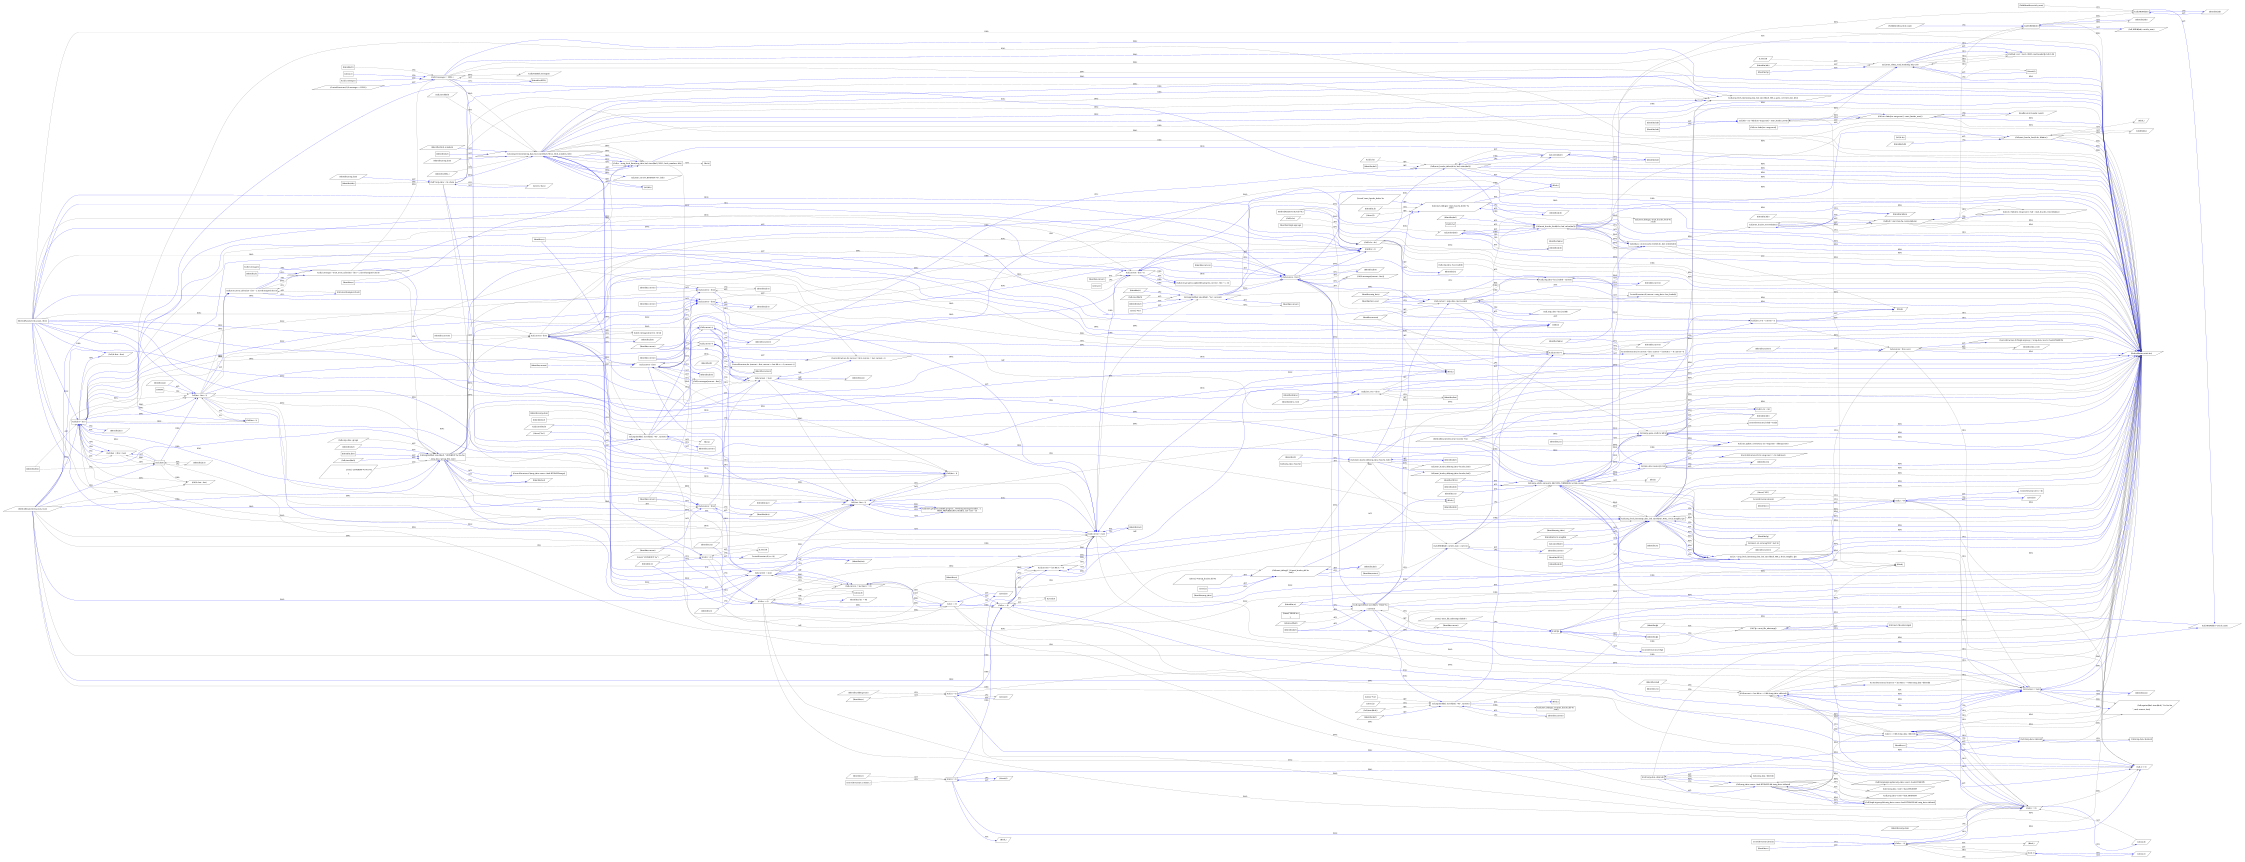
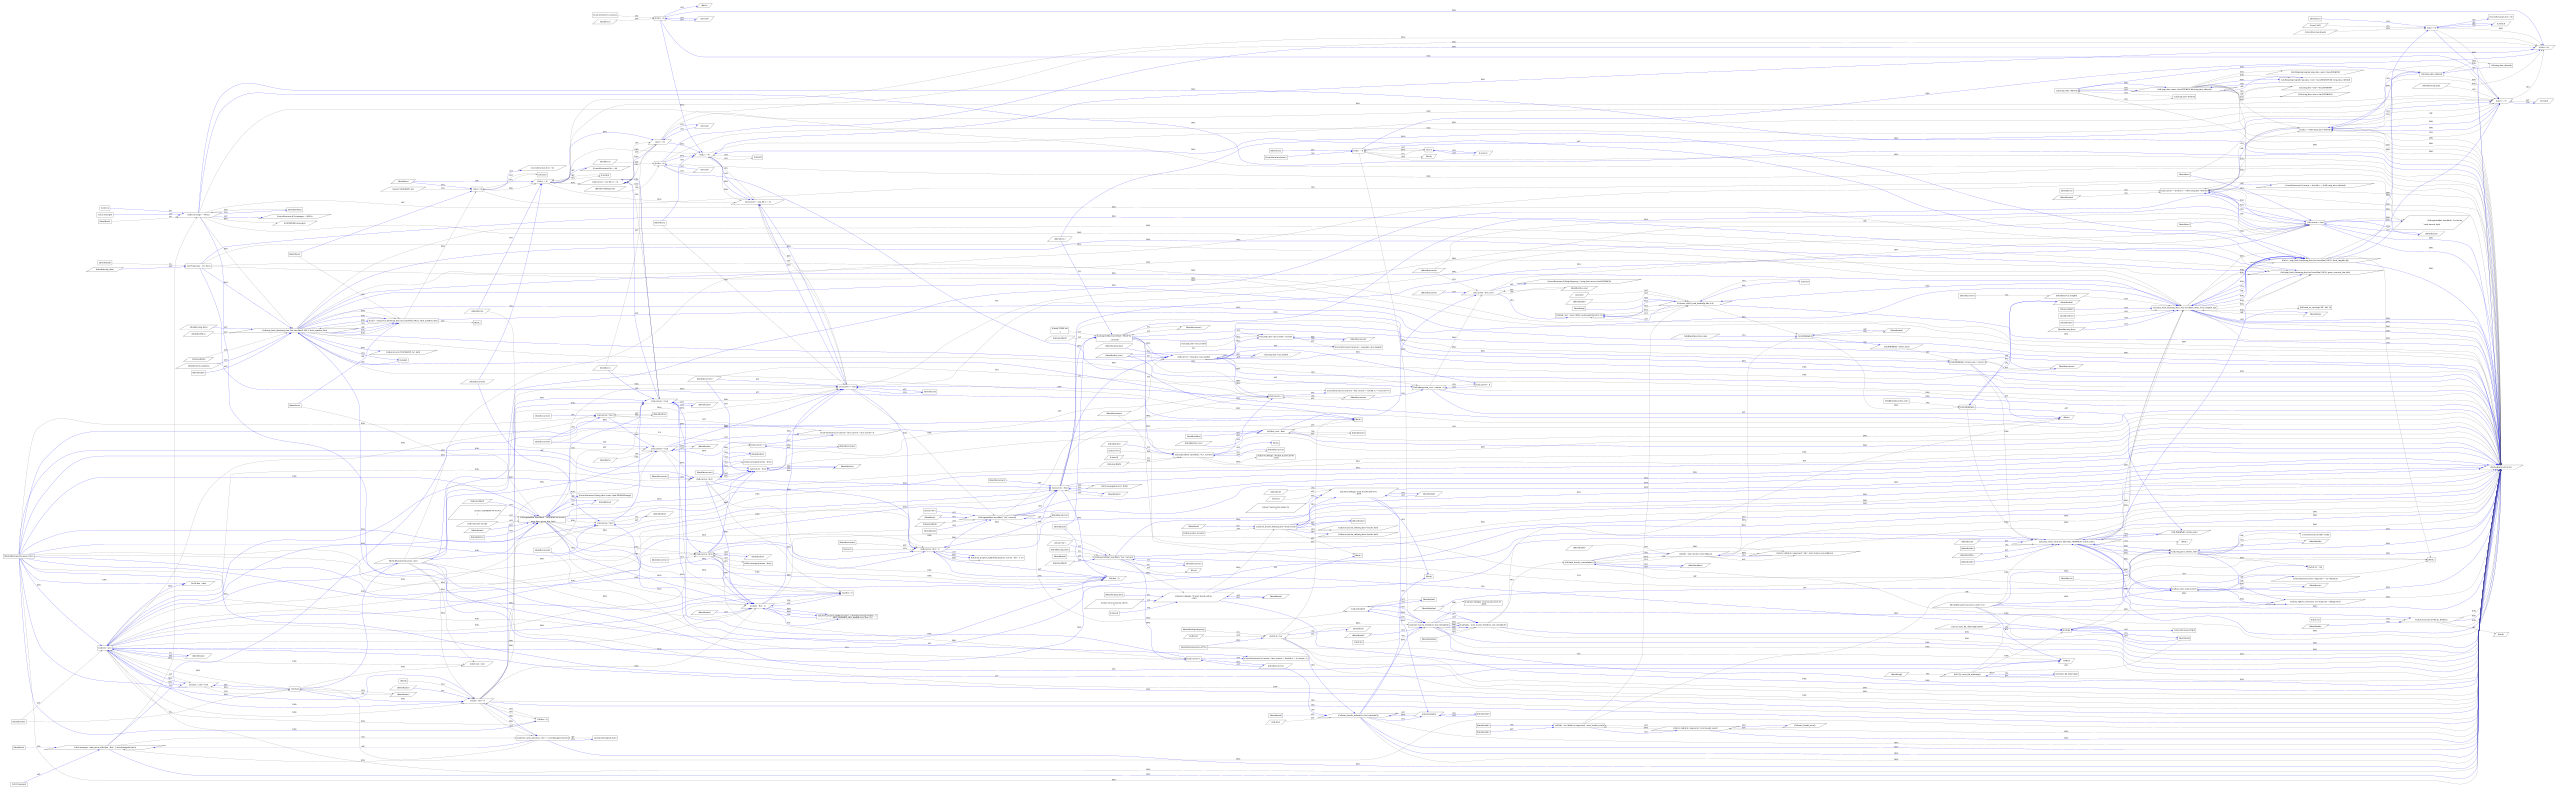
edge "(ControlStructure,if (fc.messages == NULL))" -> "(Call,fc.messages == NULL)": reversed
node "(ReadInc,mutt_header_new())": label "(ReadInc,mutt_header_new())" -> "(Call,mutt_header_new())"
node "(Call,ctx->hdrs[ctx->msgcount])": removed
node "(Call,&hdata)": removed
edge "(Call,mutt_hcache_free(fc.hc, &hdata))" -> "(Call,mutt_hcache_fetch(fc.hc, buf, strlen(buf)))": now "(Call,rc = -1)" -> "(Call,mutt_hcache_fetch(fc.hc, buf, strlen(buf)))"
node "(Call,ctx->data)": removed
edge "(Call,nntp_data->last_loaded = current)" -> "(MethodReturn,static int)": removed, label "DDG:"
node "(Call,first_over = current + 1)": label "(Call,first_over = current + 1)" -> "(Call,oldmsgcount_over = current + 1)"
edge "(Call,current = first_over)" -> "(MethodReturn,static int)": now "(Call,current = first_over)" -> "(Call,hdr->env = mutt_rfc822_read_header(fp, hdr, 0, 0))"
node "(Call,current + 1)": added
edge "(MethodParameterIn,anum_t last)" -> "(Call,!last)": reversed
edge "(Identifier,restore)" -> "(Call,NHDR(hdr)->article_num = current)": now "(Identifier,restore)" -> "(Identifier,fetch_tempfile)"
node "(Identifier,if (rc == 0))": label "(Identifier,if (rc == 0))" -> "(ControlStructure,if (rc == 0))"
